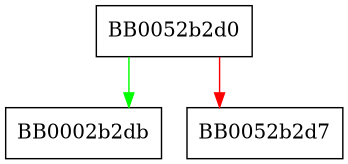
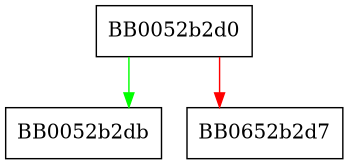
node "BB0002b2db": label "BB0002b2db" -> "BB0052b2db"
node "BB0052b2d7": label "BB0052b2d7" -> "BB0652b2d7"
